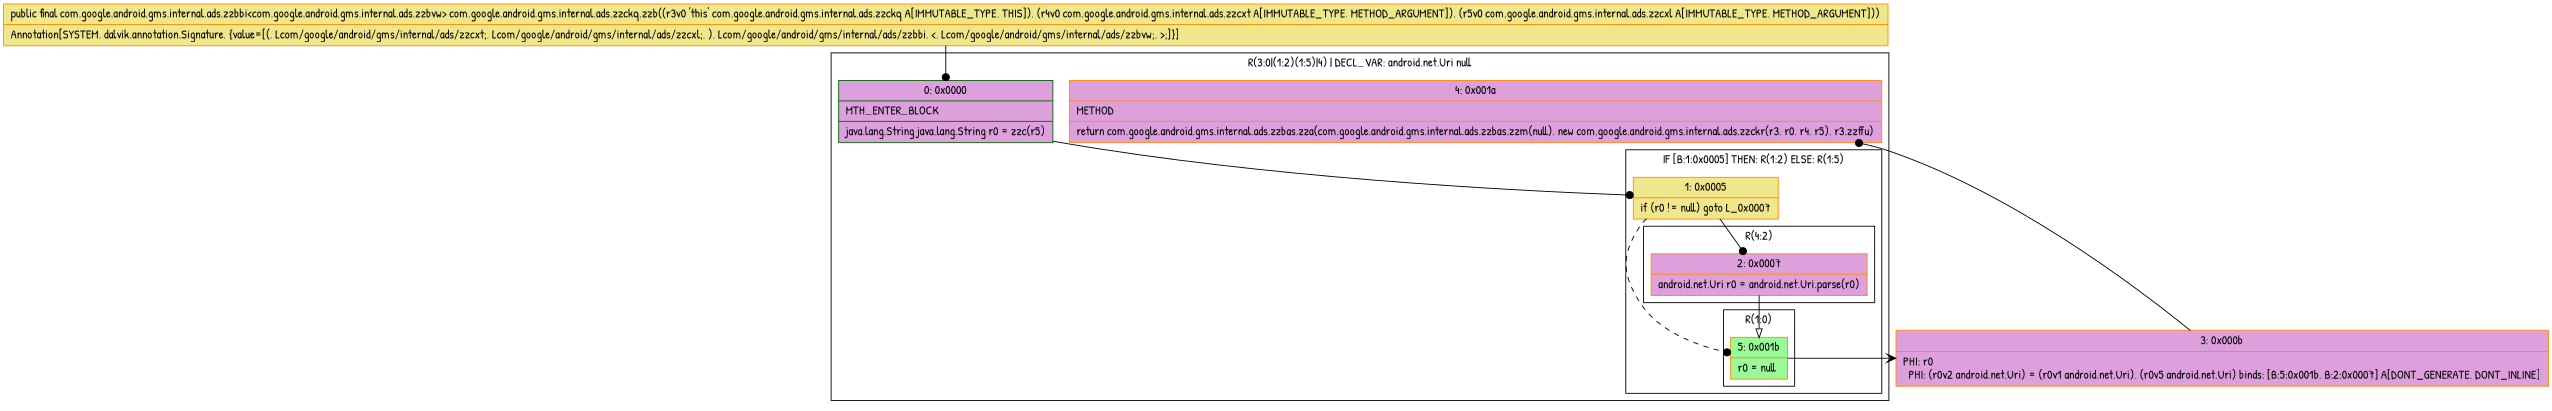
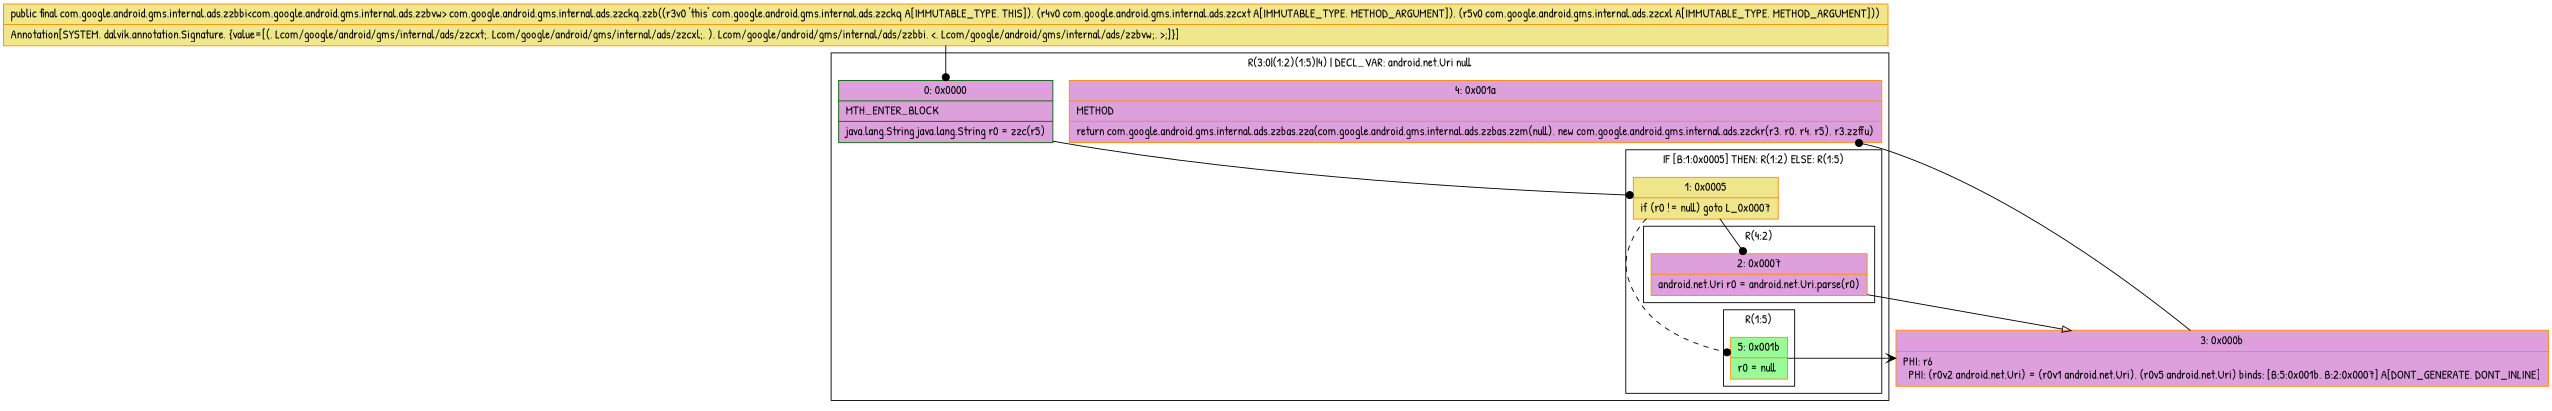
edge "2: 0x0007" -> "5: 0x001b": now "2: 0x0007" -> "3: 0x000b"
cluster "R(1:0)": label "R(1:0)" -> "R(1:5)"
node "3: 0x000b": text "PHI: r0" -> "PHI: r6"
